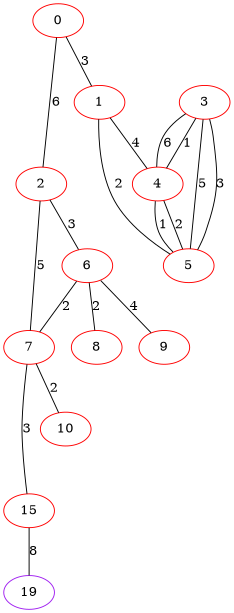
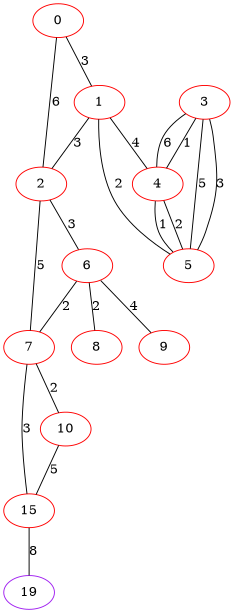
edge "1" -- "2": added, label "3"
edge "10" -- "15": added, label "5"
